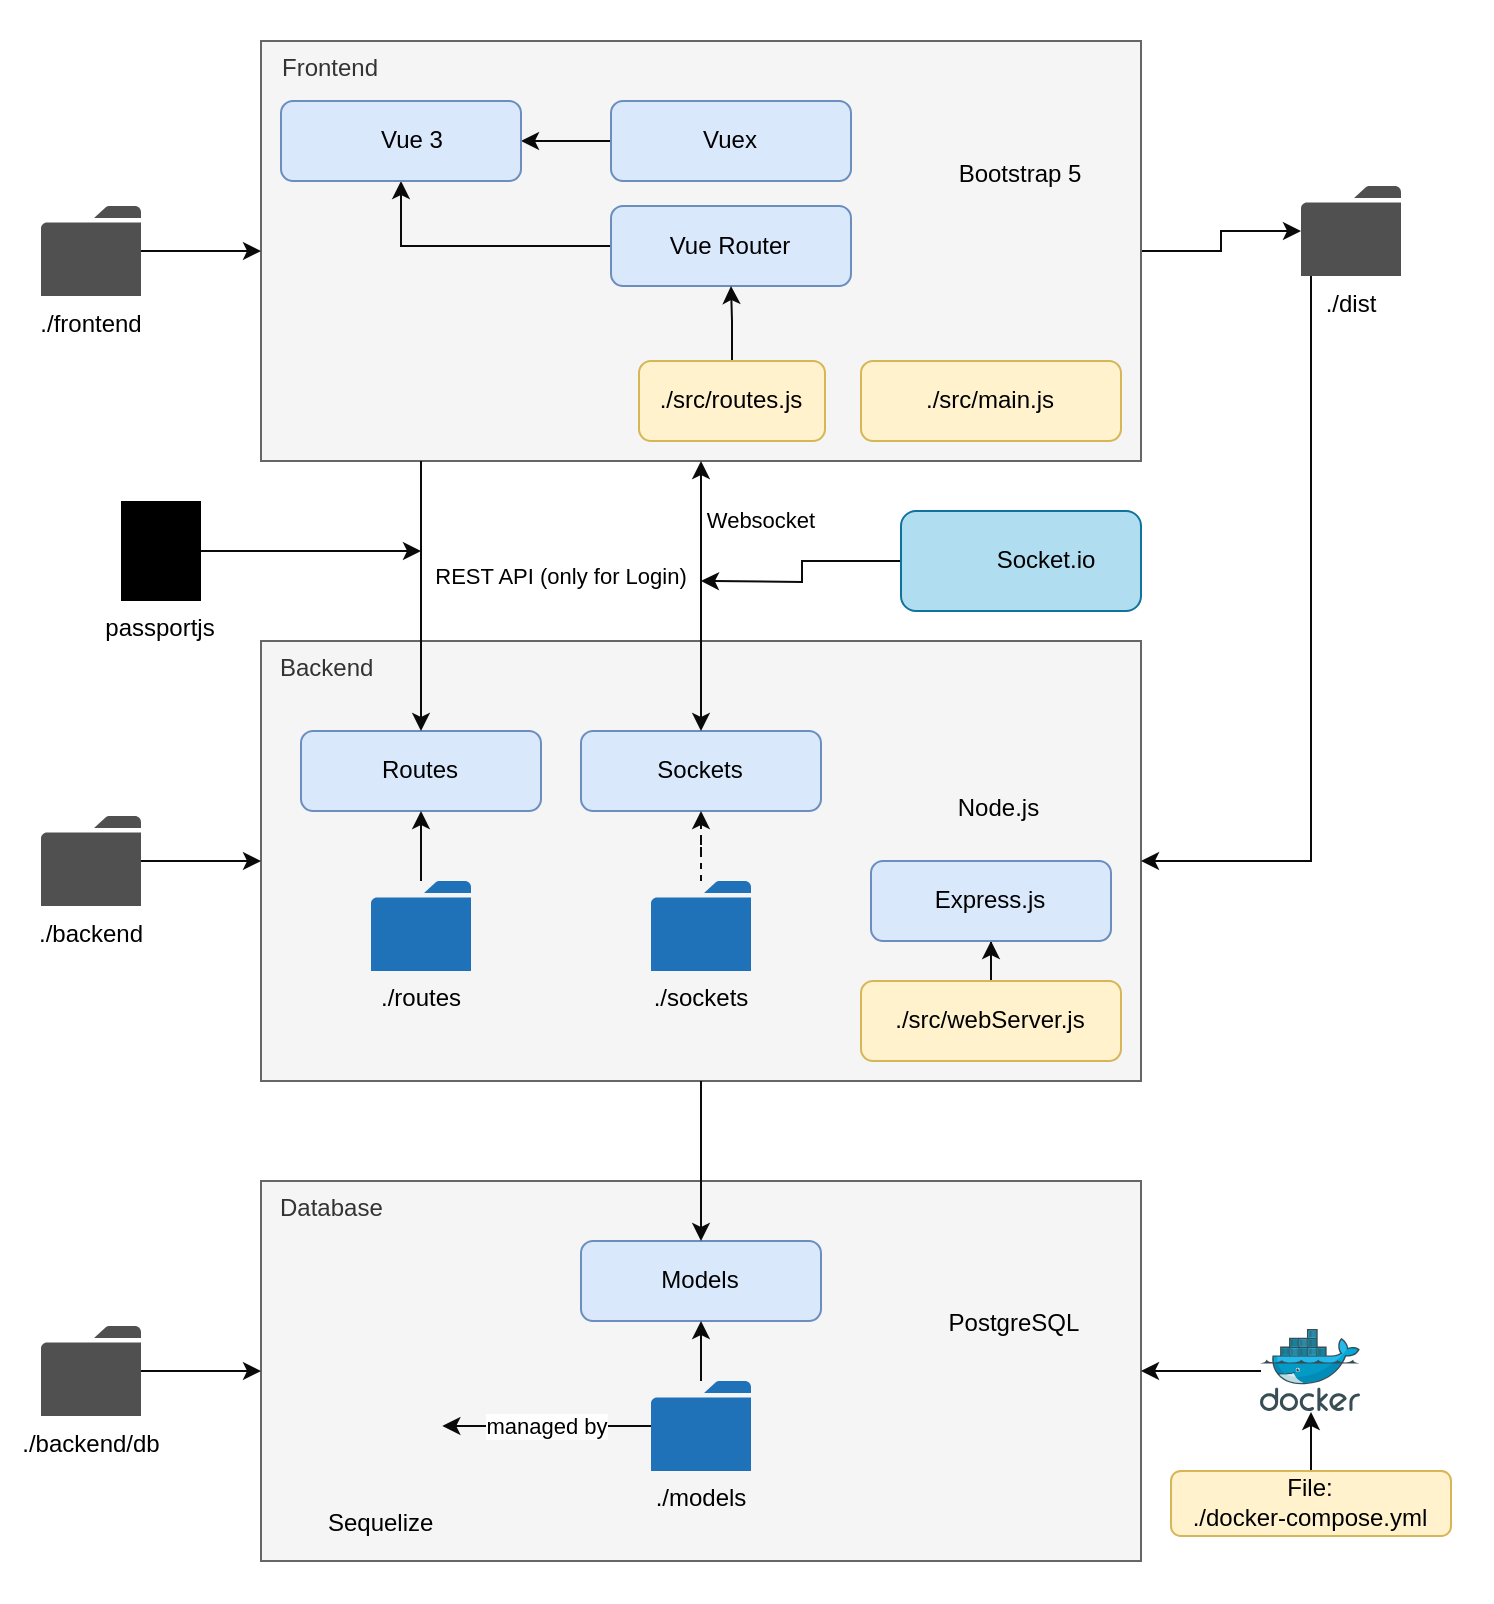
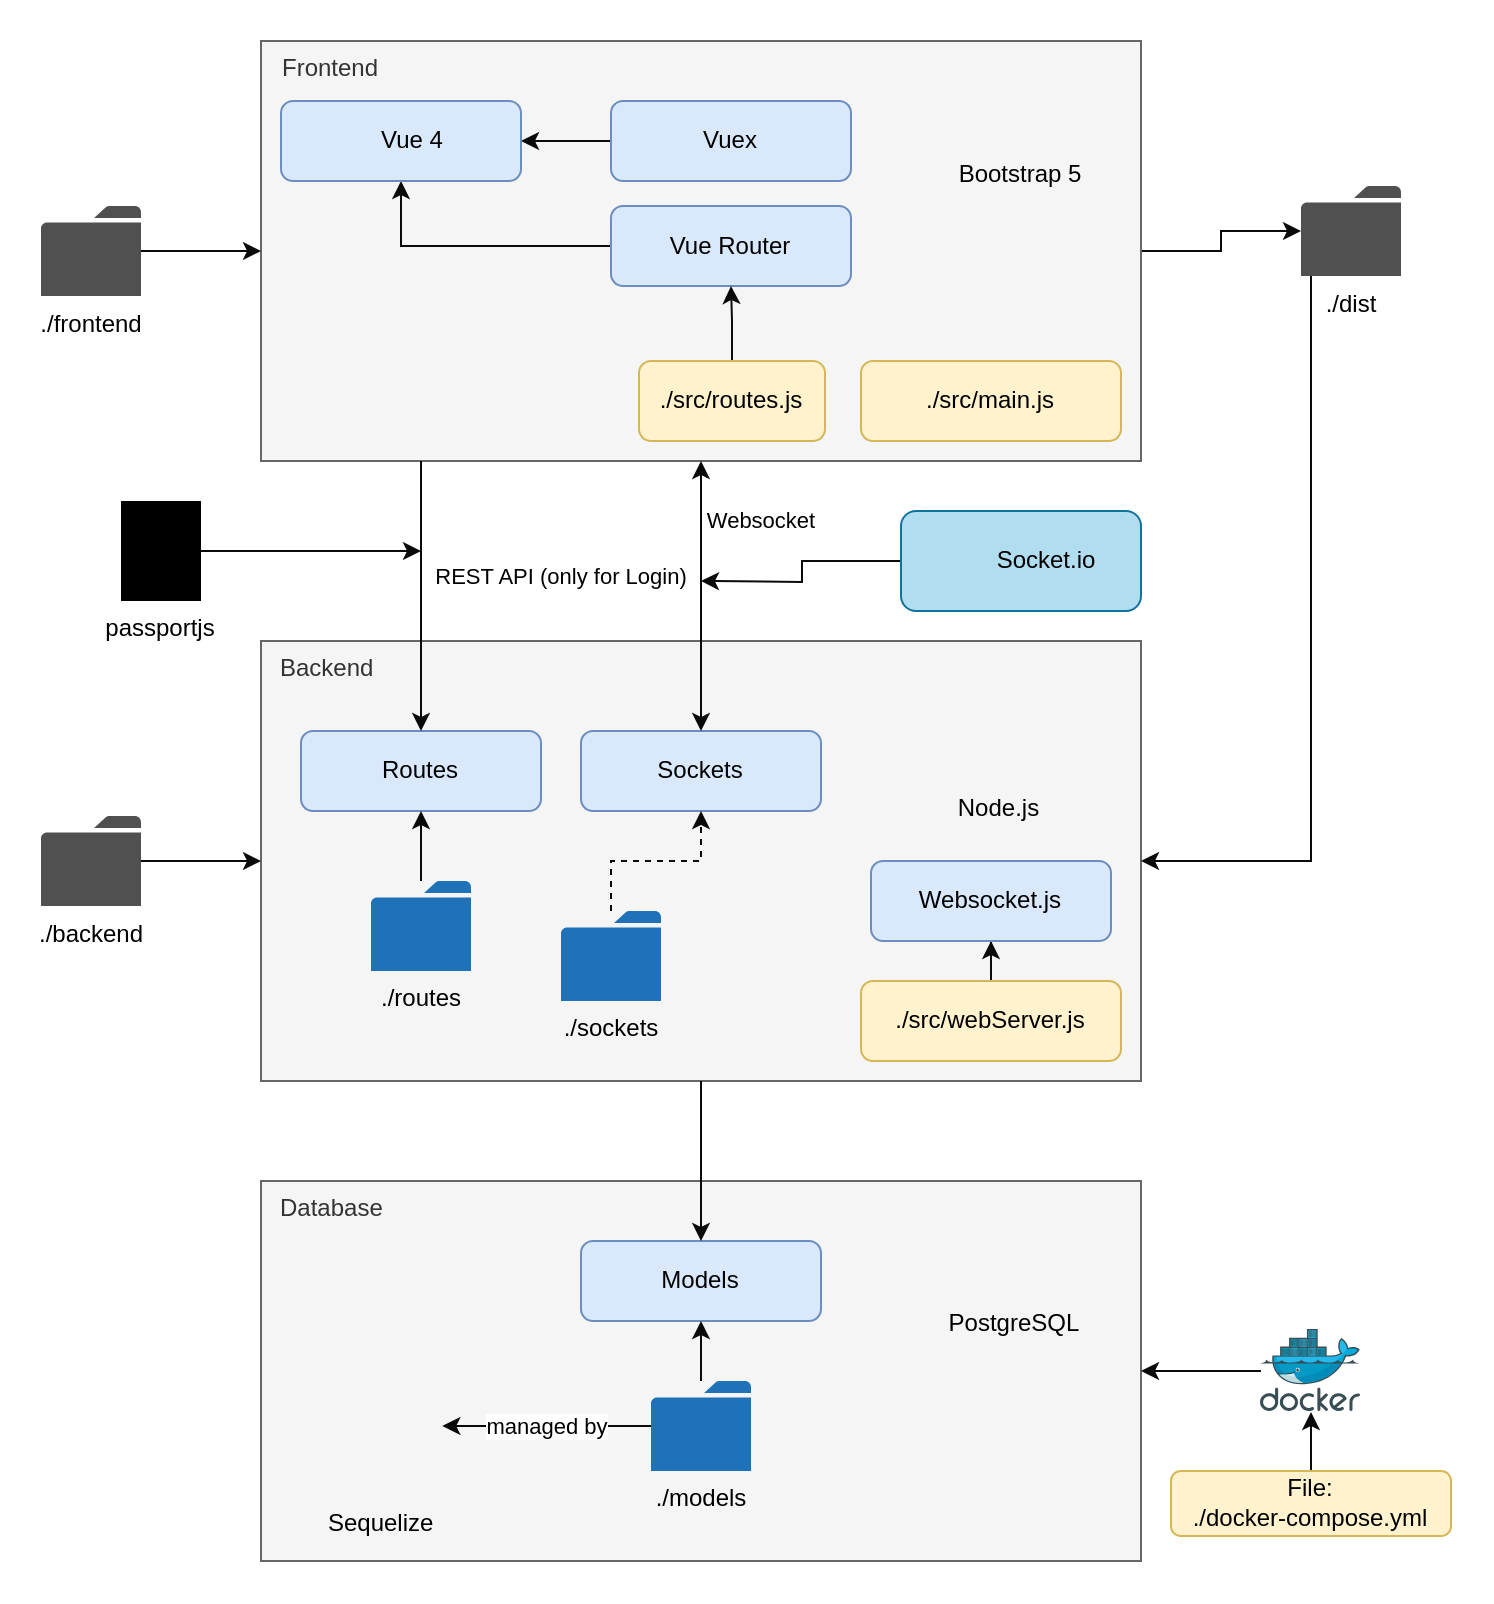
node "Vue 3": label "Vue 3" -> "Vue 4"
node "Express.js": label "Express.js" -> "Websocket.js"
node "./sockets": moved (701, 926) -> (611, 956)
node "./backend/db": removed
edge "./backend/db" -> "Database": removed
